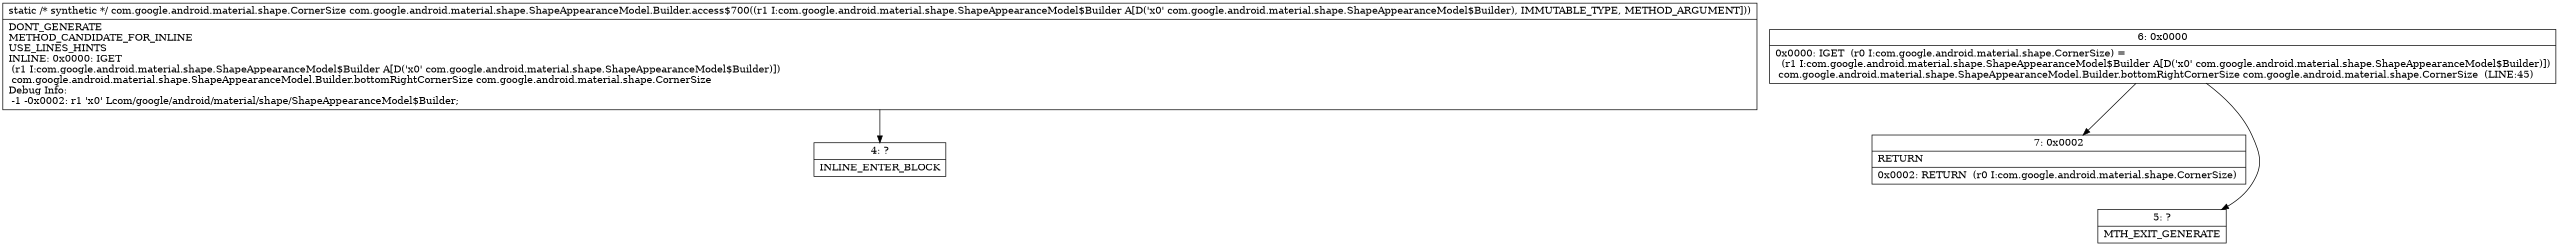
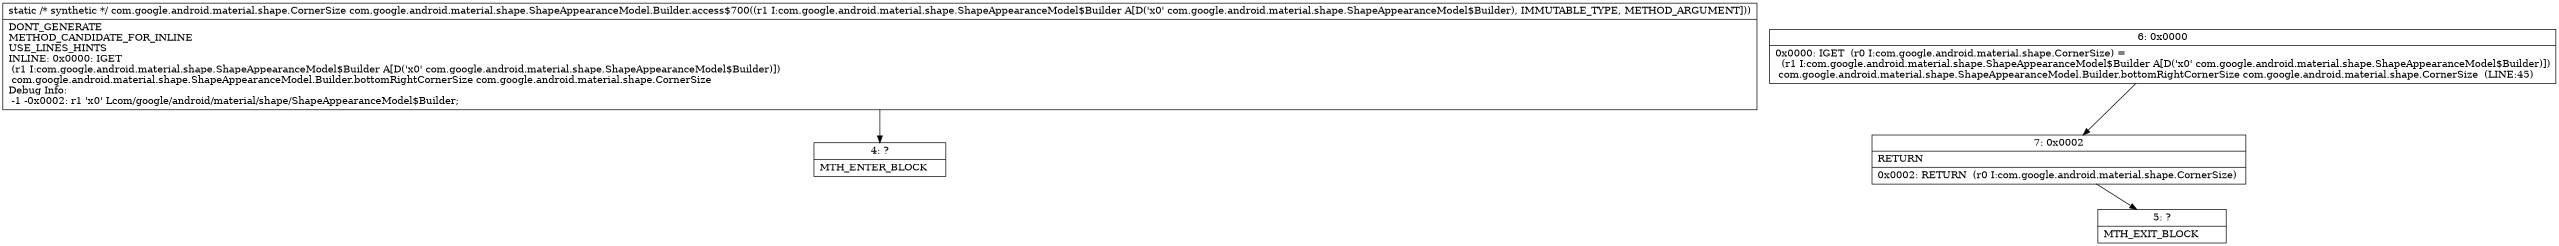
edge "6: 0x0000" -> "5: ?": now "7: 0x0002" -> "5: ?"
node "4: ?": text "INLINE_ENTER_BLOCK" -> "MTH_ENTER_BLOCK"
node "5: ?": text "MTH_EXIT_GENERATE" -> "MTH_EXIT_BLOCK"
